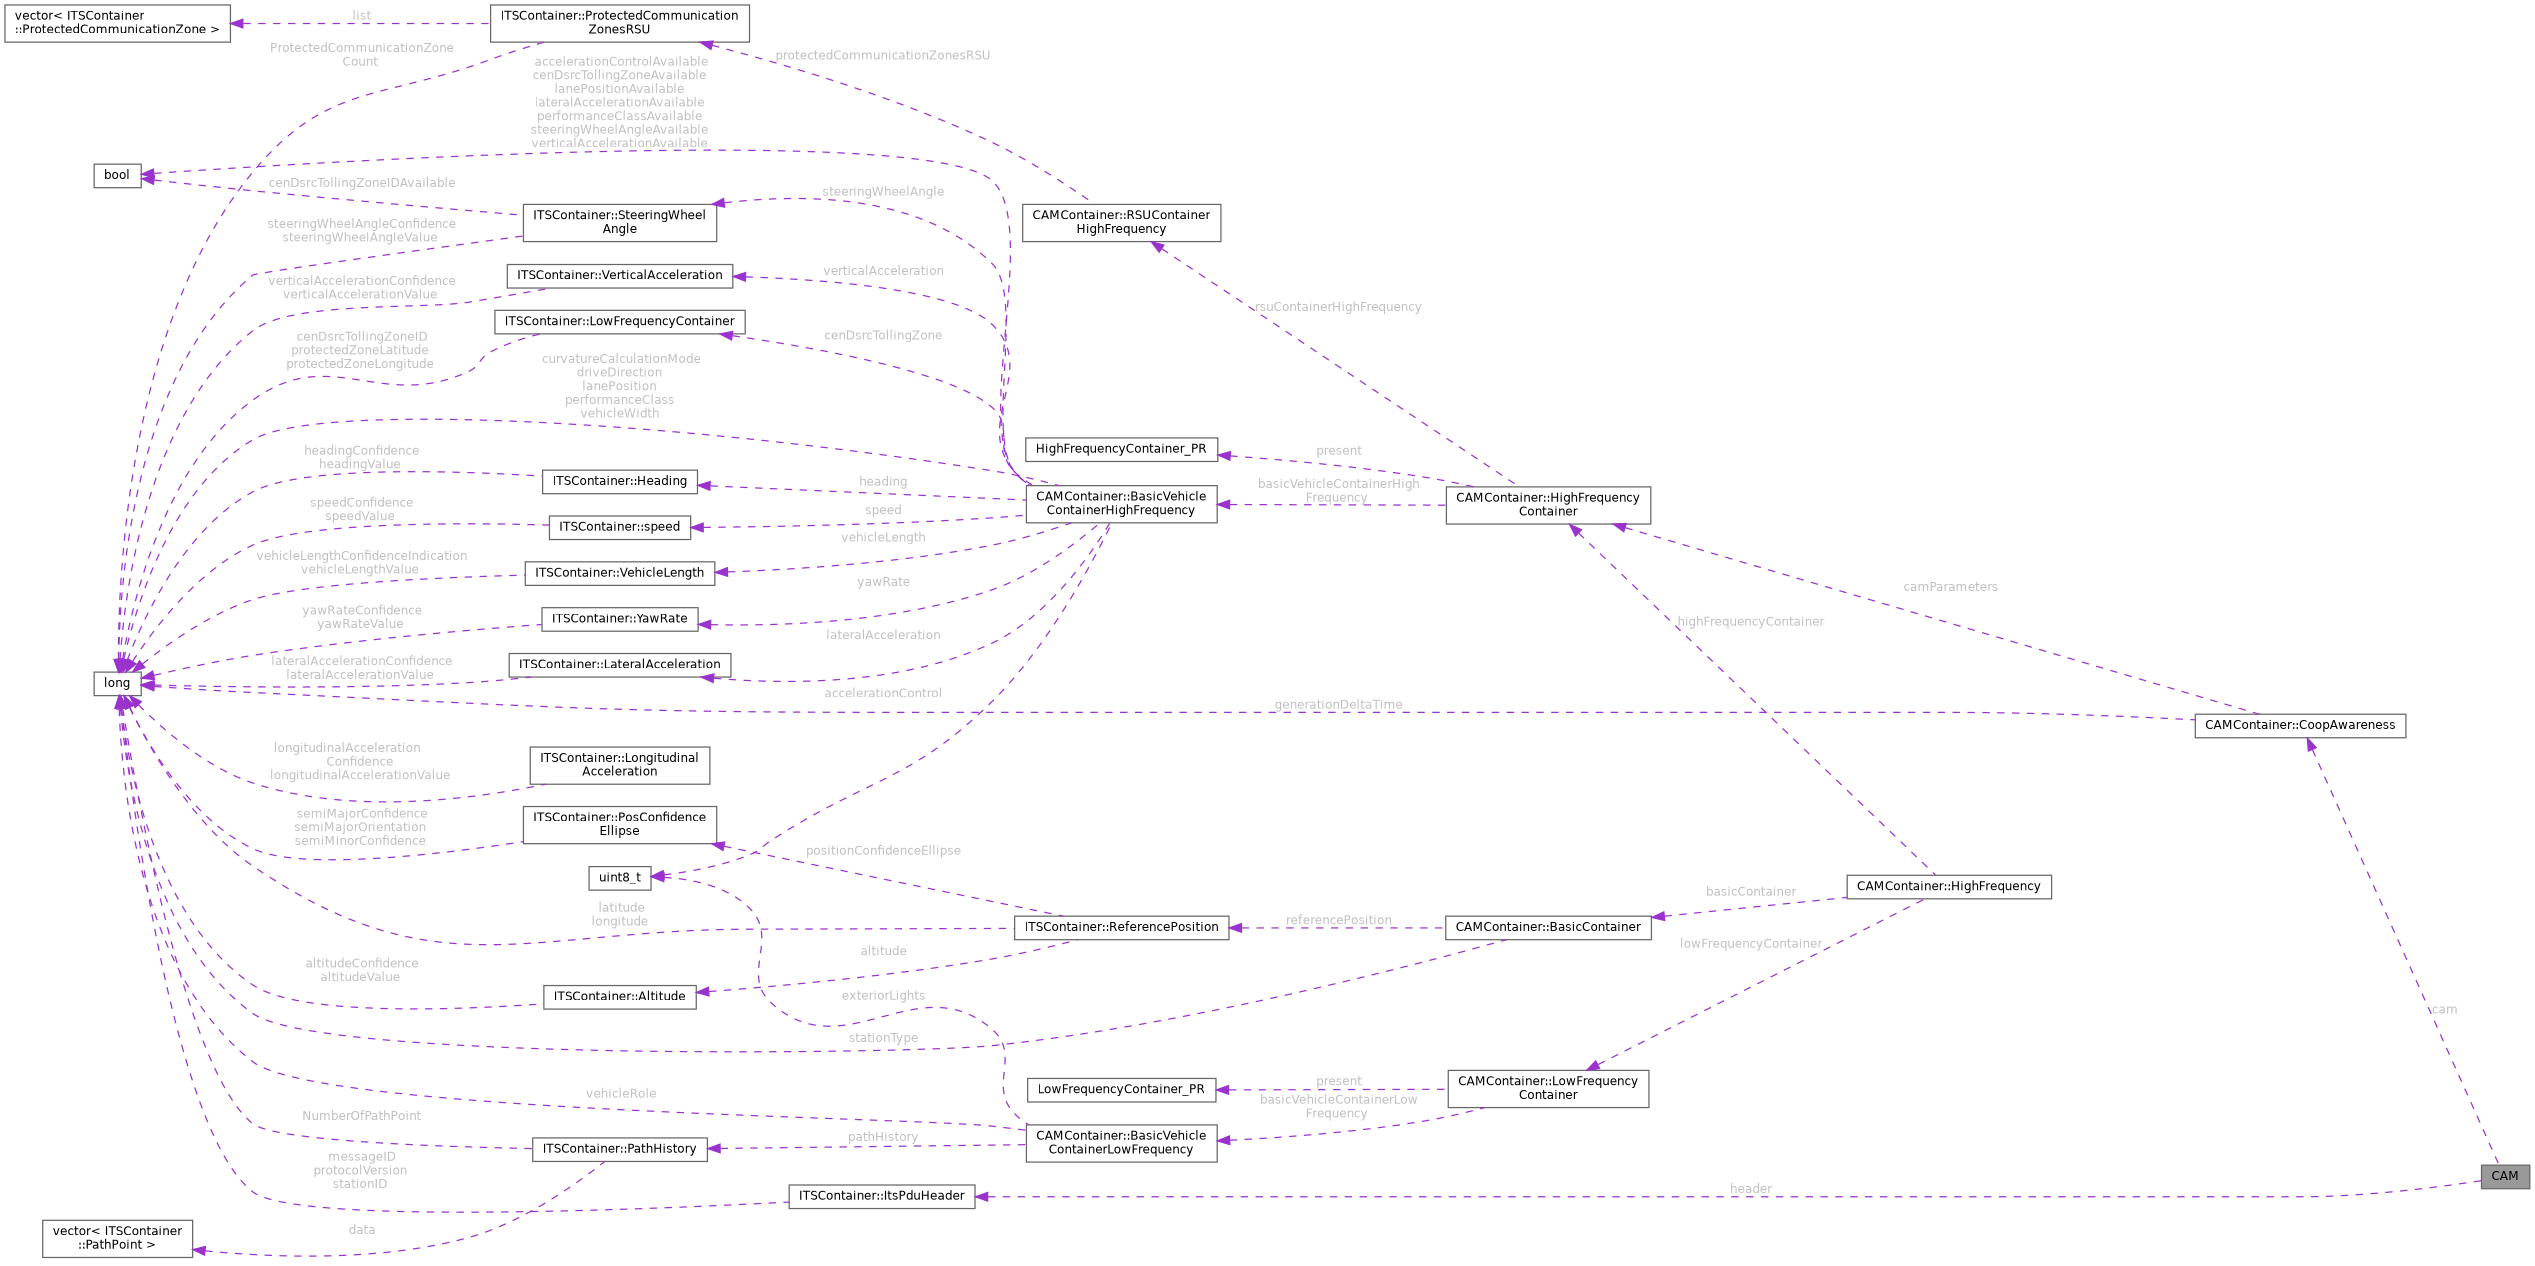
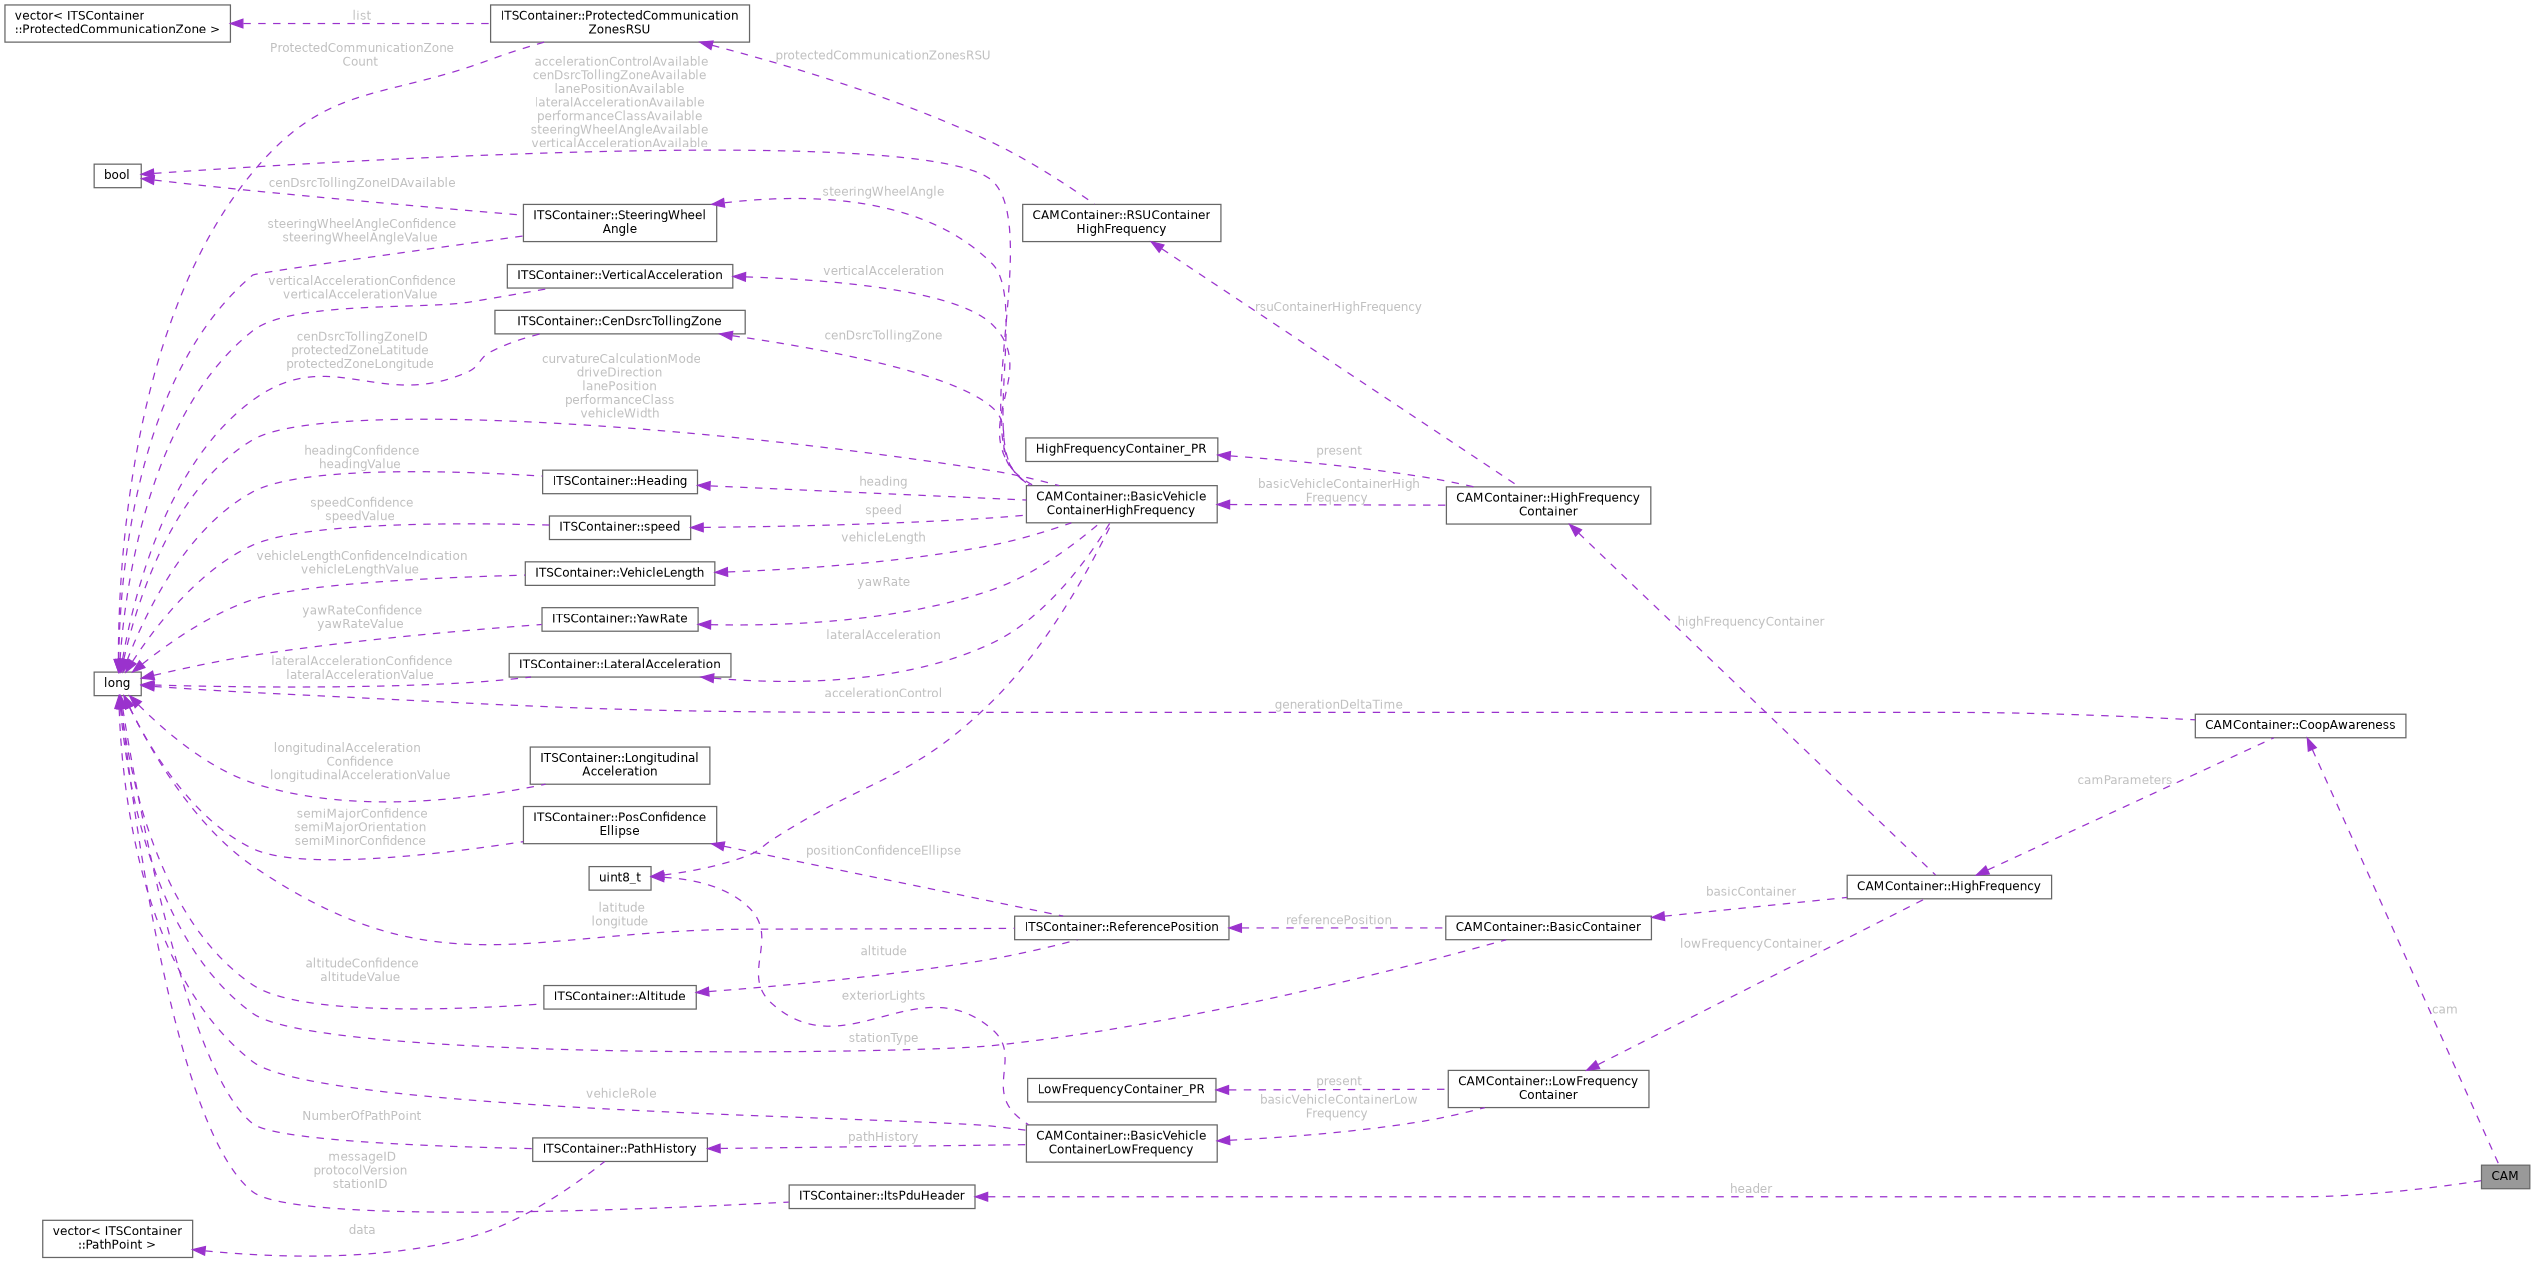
node "ITSContainer::LowFrequencyContainer": label "ITSContainer::LowFrequencyContainer" -> "ITSContainer::CenDsrcTollingZone"
edge "CAMContainer::CoopAwareness" -> "CAMContainer::HighFrequency Container": now "CAMContainer::CoopAwareness" -> "CAMContainer::HighFrequency"
